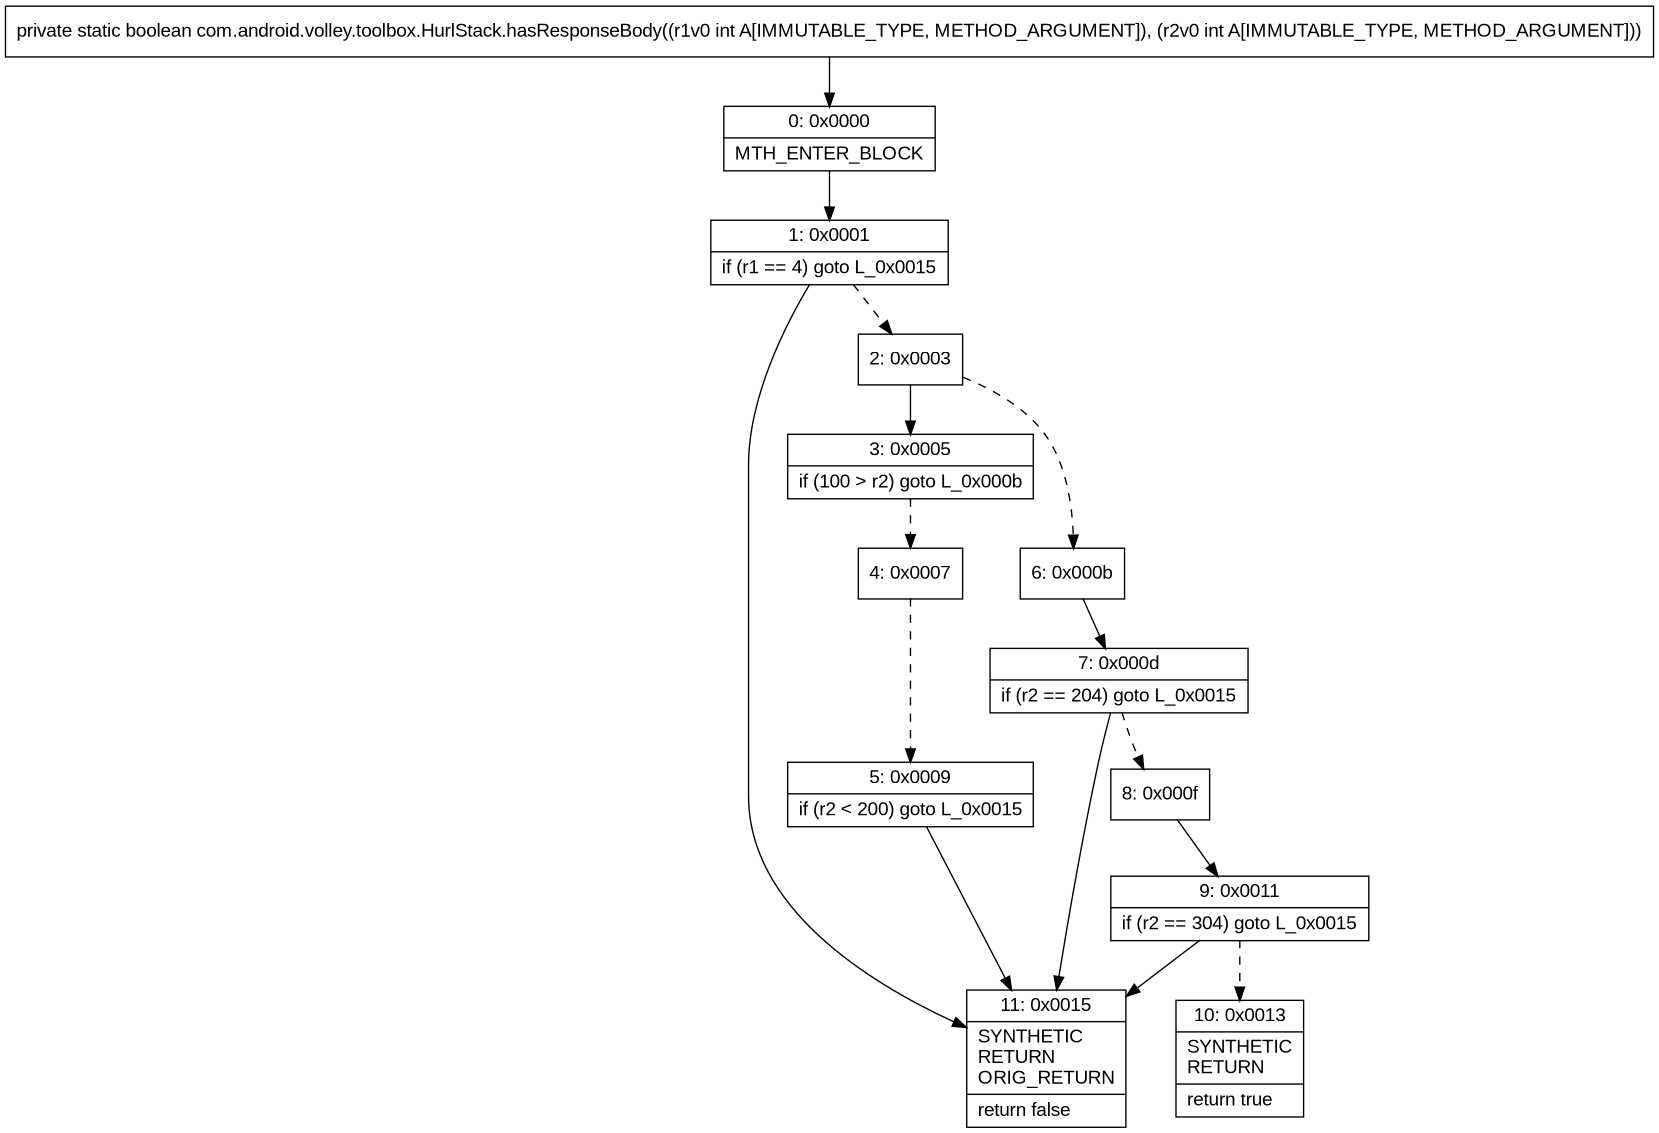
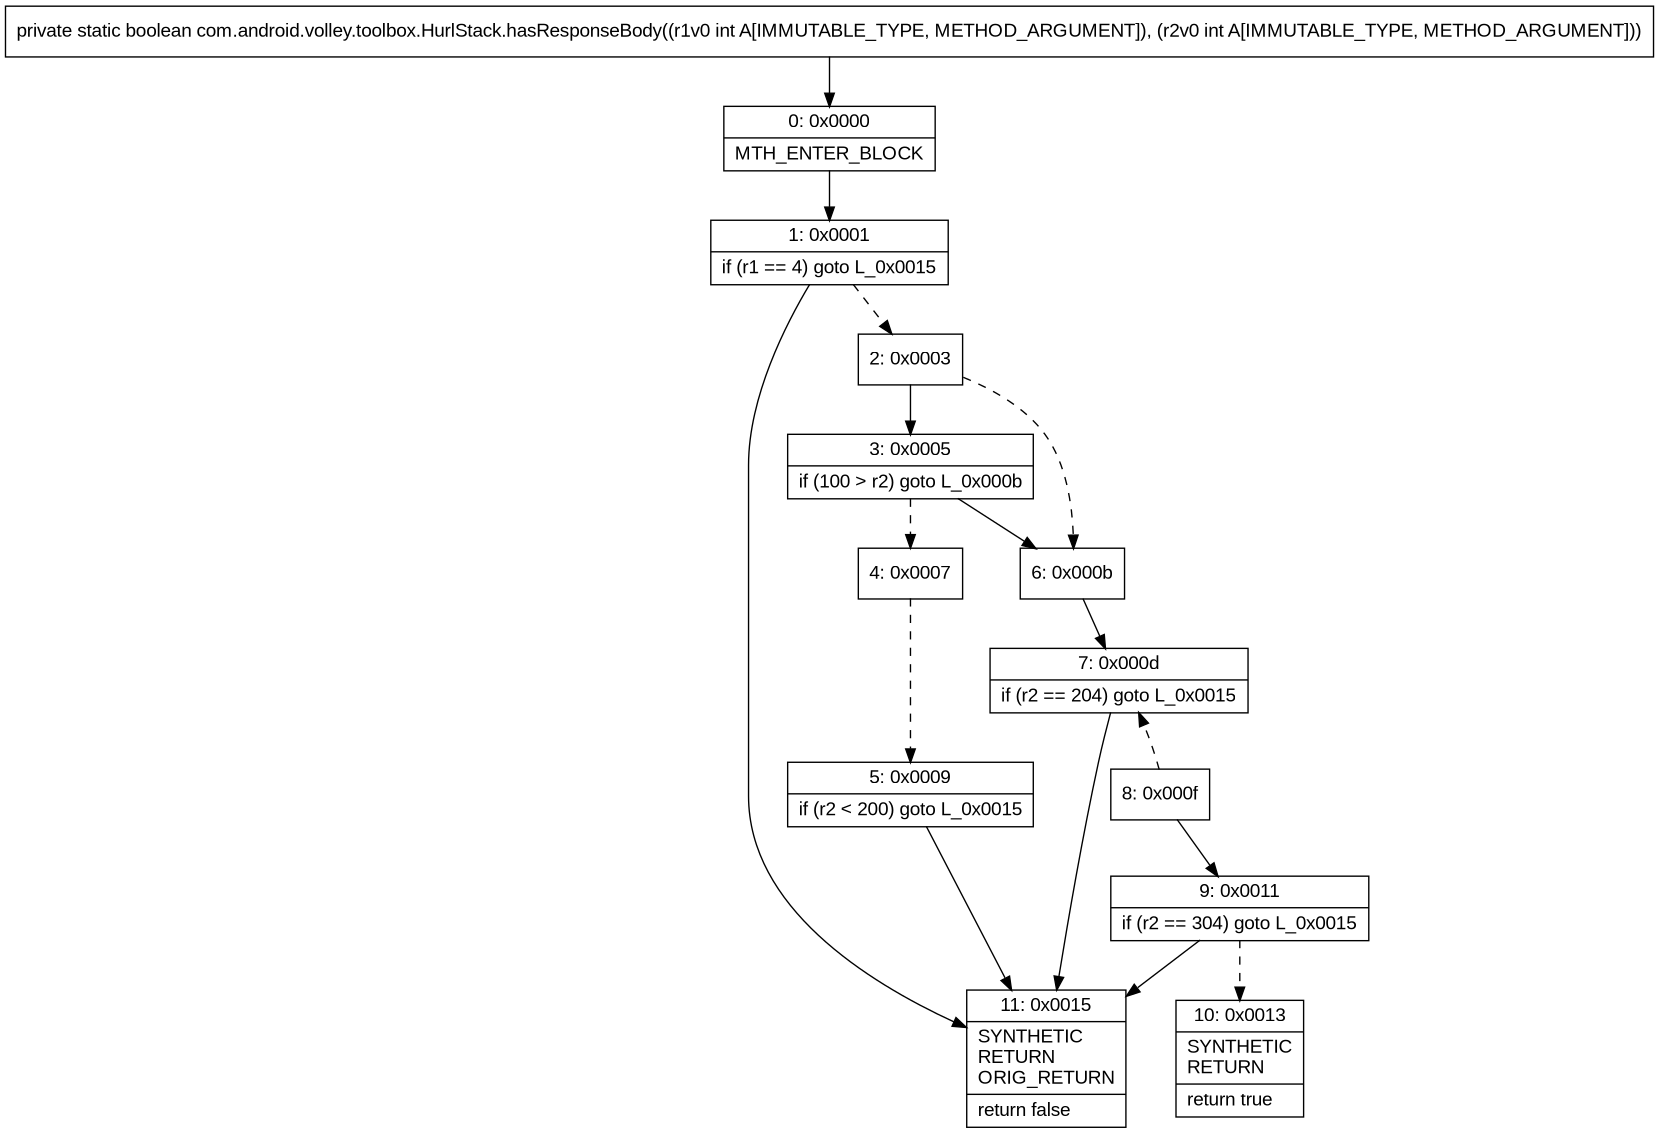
edge "3: 0x0005" -> "6: 0x000b": added
edge "7: 0x000d" -> "8: 0x000f": reversed
